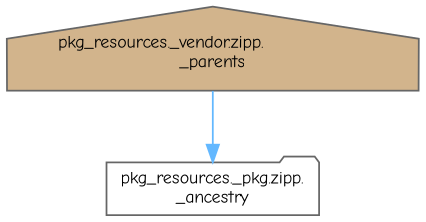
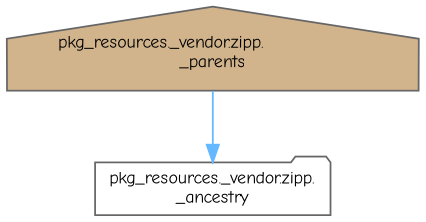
node "pkg_resources._pkg.zipp. _ancestry": label "pkg_resources._pkg.zipp. _ancestry" -> "pkg_resources._vendor.zipp. _ancestry"
